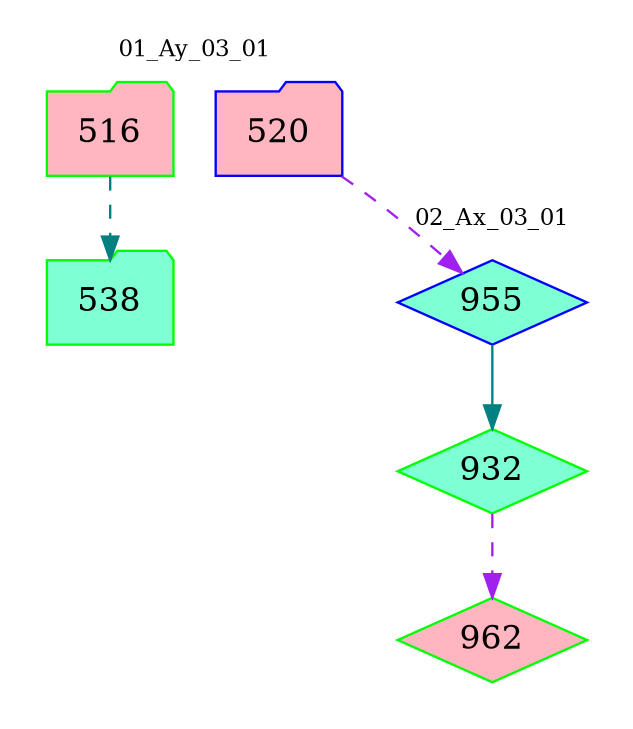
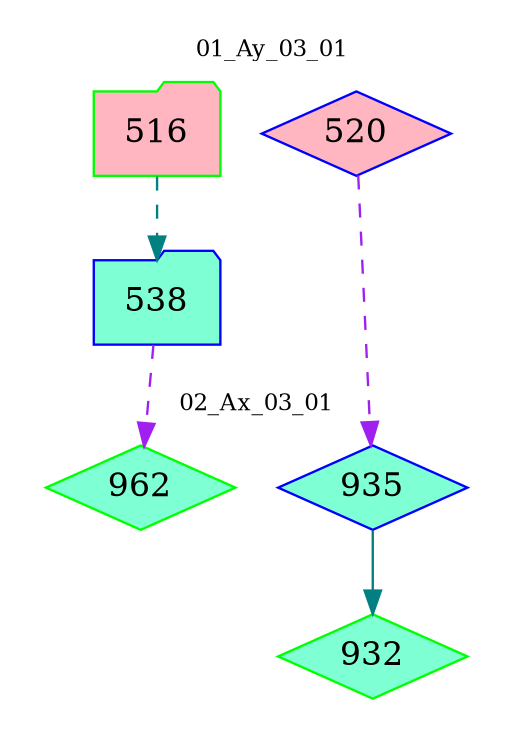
node "520": shape folder -> diamond
node "538": color green -> blue
node "955": label "955" -> "935"
edge "932" -> "962": now "538" -> "962"
node "962": fillcolor lightpink -> aquamarine
